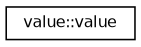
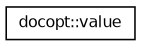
node "value::value": label "value::value" -> "docopt::value"
